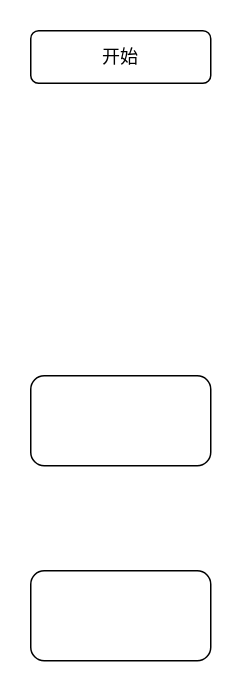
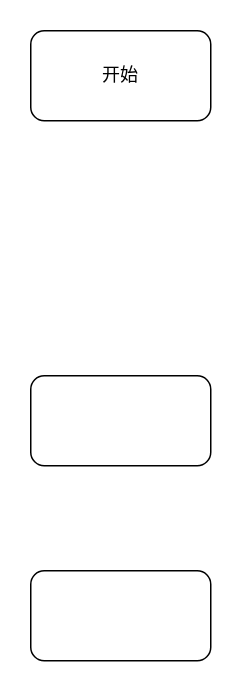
node "开始": size 180x53 -> 180x90
